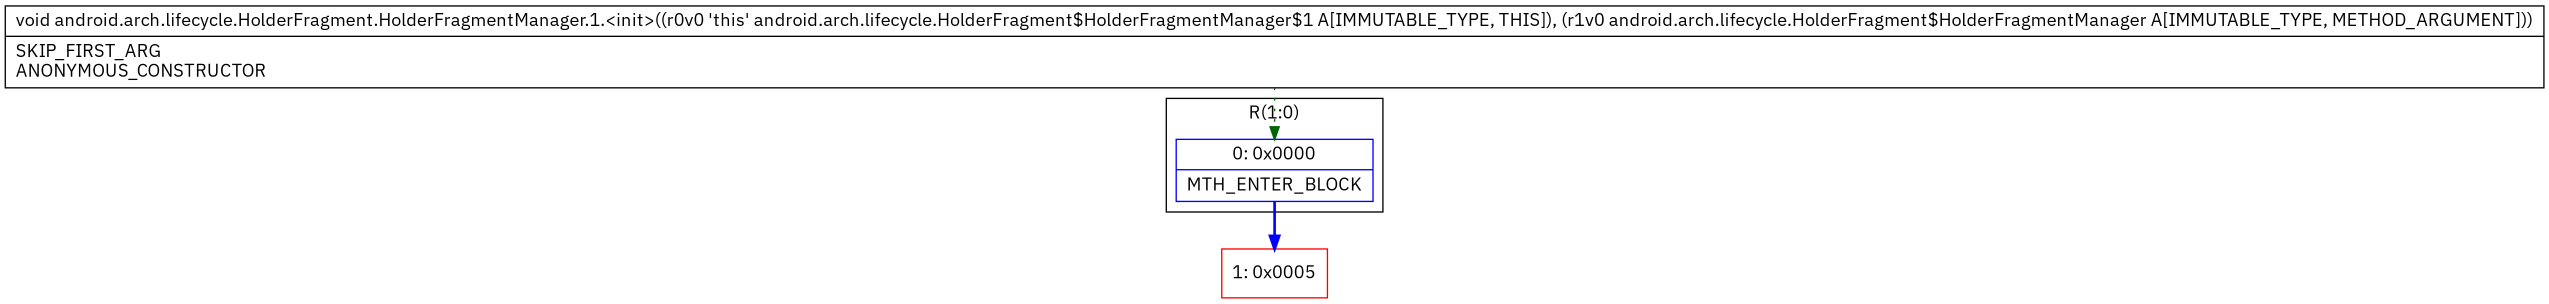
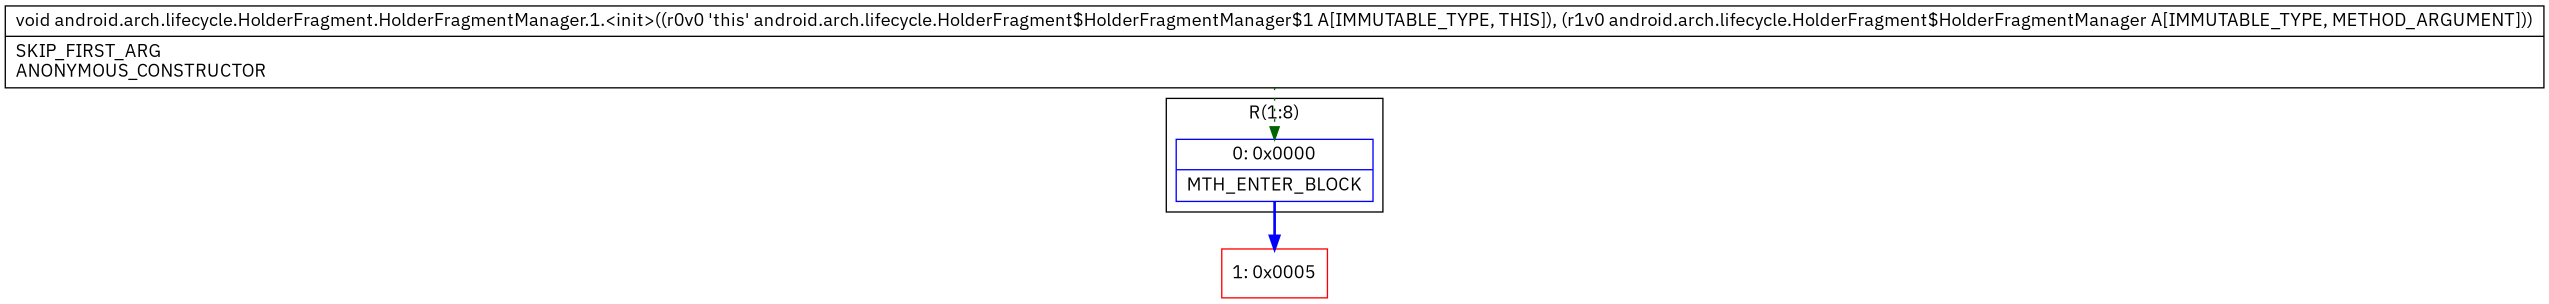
cluster "R(1:0)": label "R(1:0)" -> "R(1:8)"
